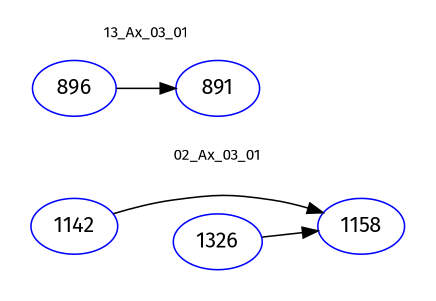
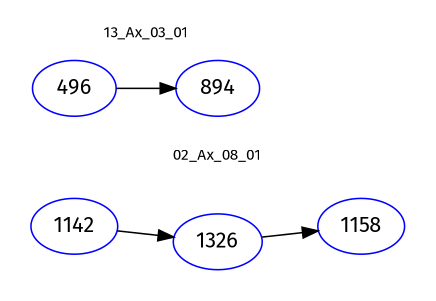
node "896": label "896" -> "496"
node "891": label "891" -> "894"
cluster "02_Ax_03_01": label "02_Ax_03_01" -> "02_Ax_08_01"
edge "1142" -> "1158": now "1142" -> "1326"
